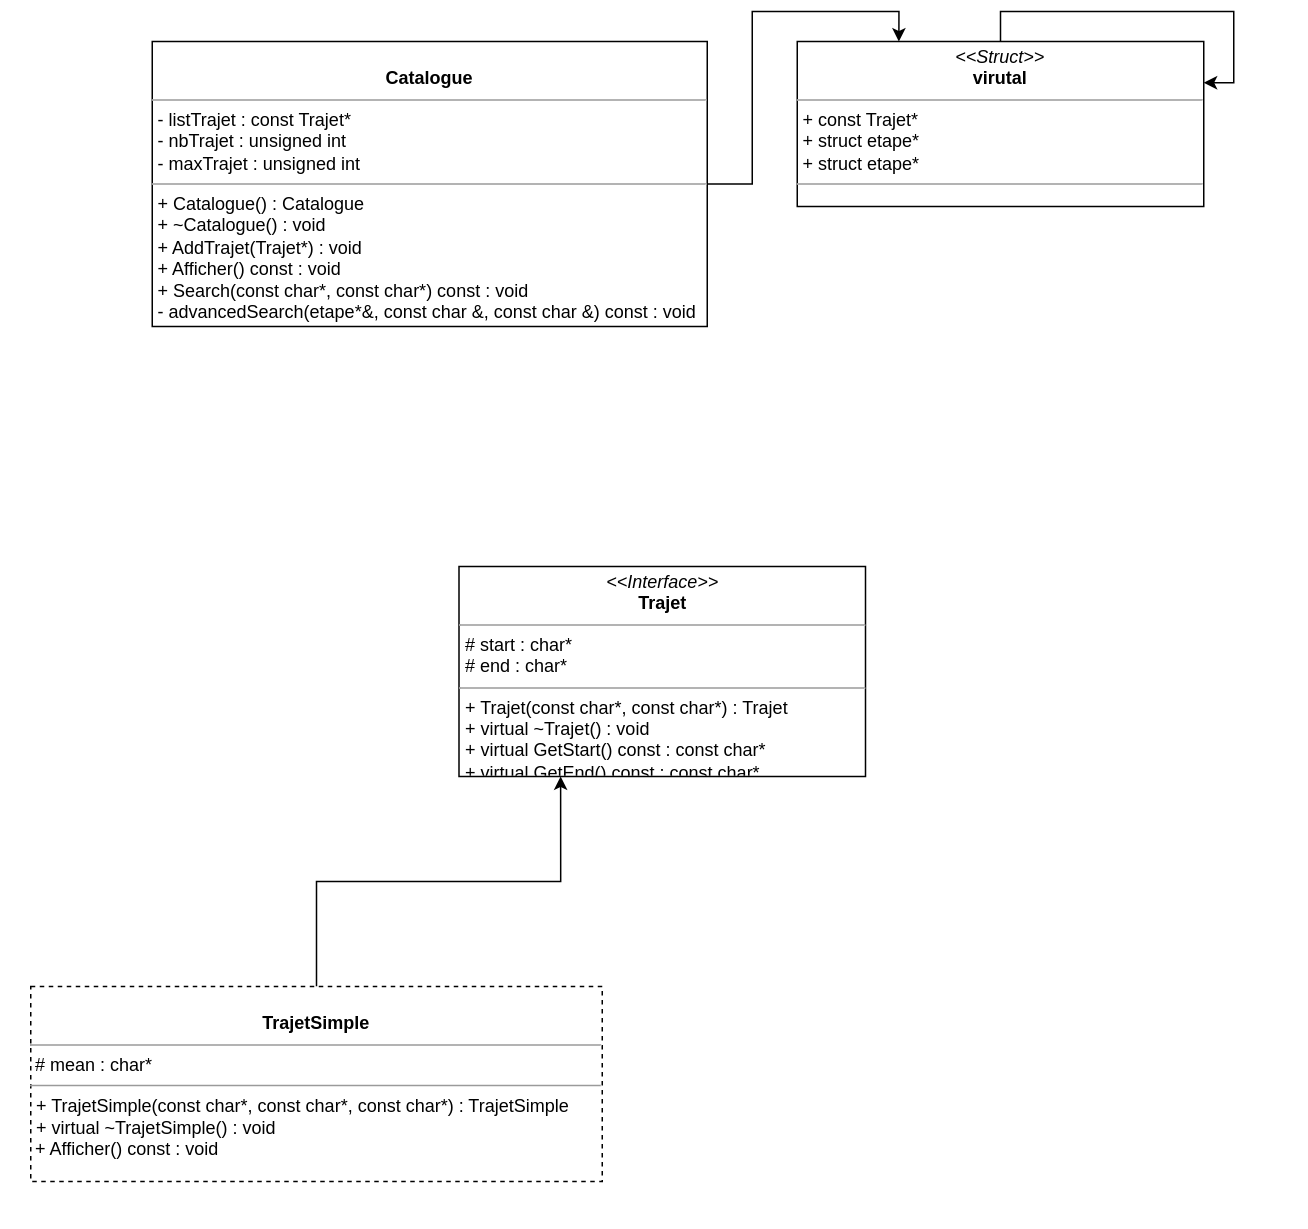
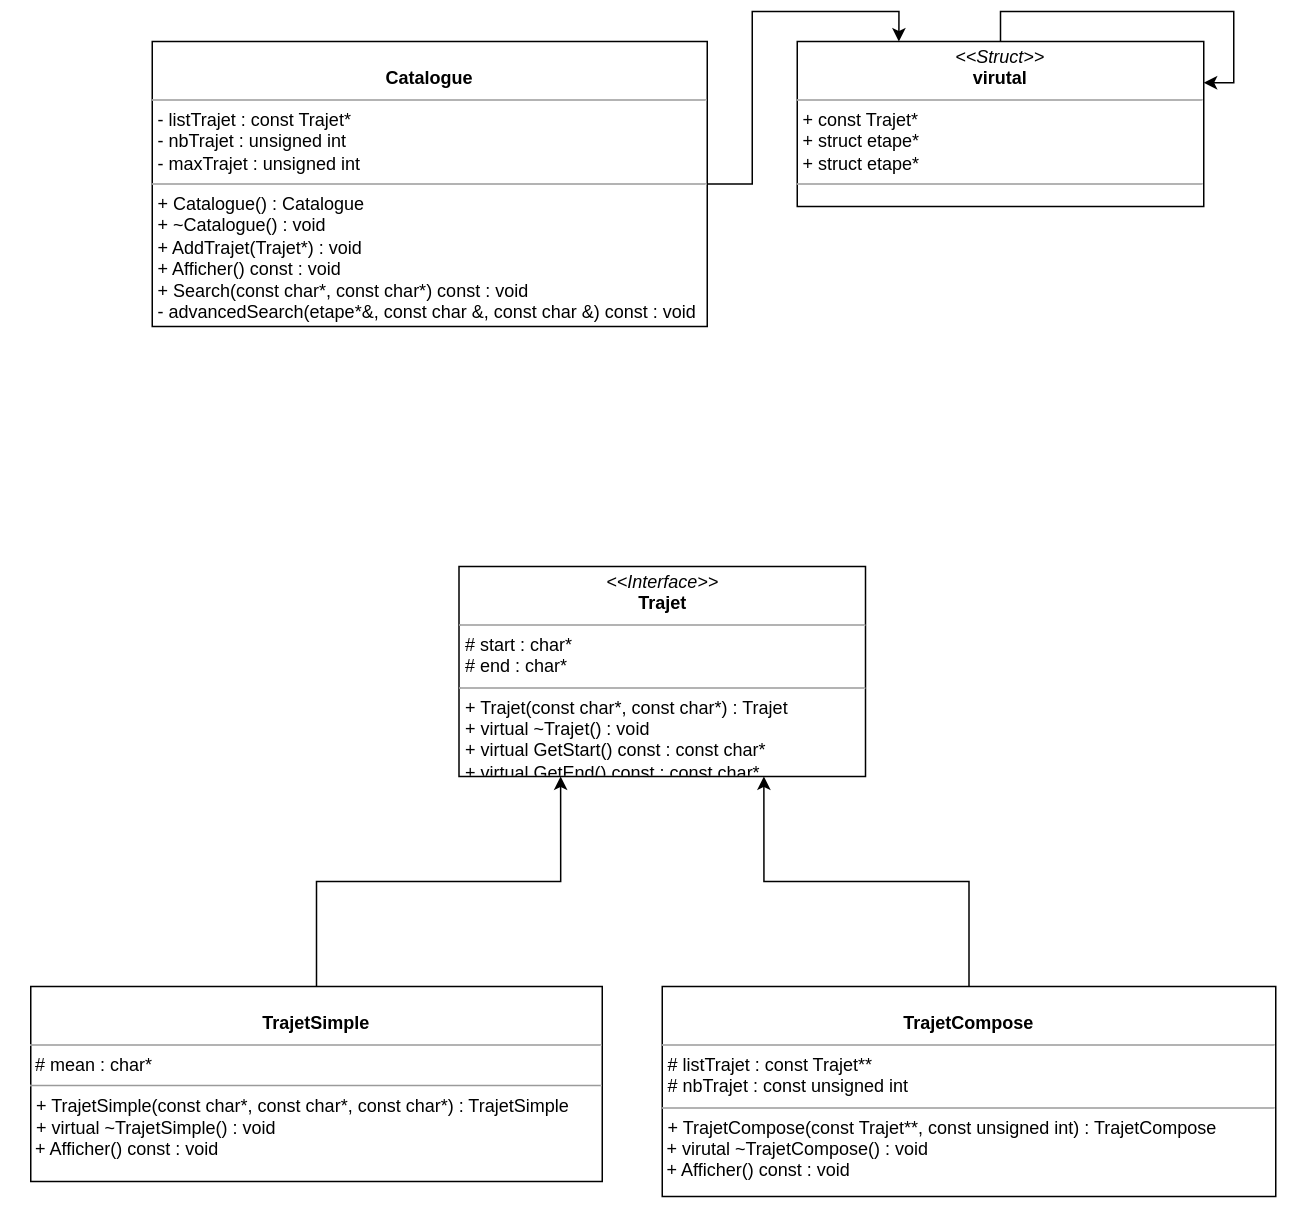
edge "TrajetCompose # listTrajet : const Trajet** # nbTrajet : const unsigned int + TrajetCompose(const Trajet**, const unsigned int) : TrajetCompose + virutal ~TrajetCompose() : void + Afficher() const : void" -> "<<Interface>> Trajet # start : char* # end : char* + Trajet(const char*, const char*) : Trajet + virtual ~Trajet() : void + virtual GetStart() const : const char* + virtual GetEnd() const : const char* + virtual Afficher() const : void": added
node "TrajetSimple # mean : char* + TrajetSimple(const char*, const char*, const char*) : TrajetSimple + virtual ~TrajetSimple() : void + Afficher() const : void": style dashed -> solid
node "TrajetCompose # listTrajet : const Trajet** # nbTrajet : const unsigned int + TrajetCompose(const Trajet**, const unsigned int) : TrajetCompose + virutal ~TrajetCompose() : void + Afficher() const : void": added
